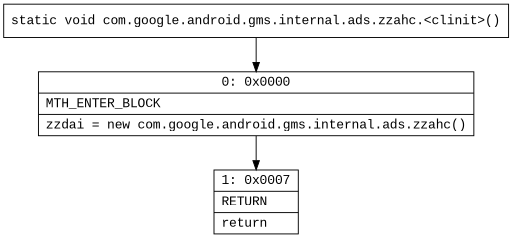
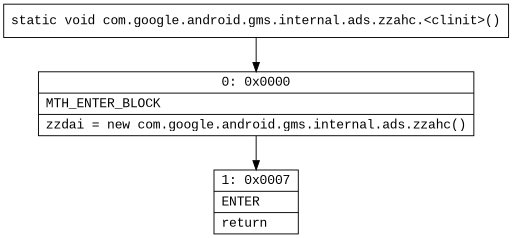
node "1: 0x0007": text "RETURN" -> "ENTER"
